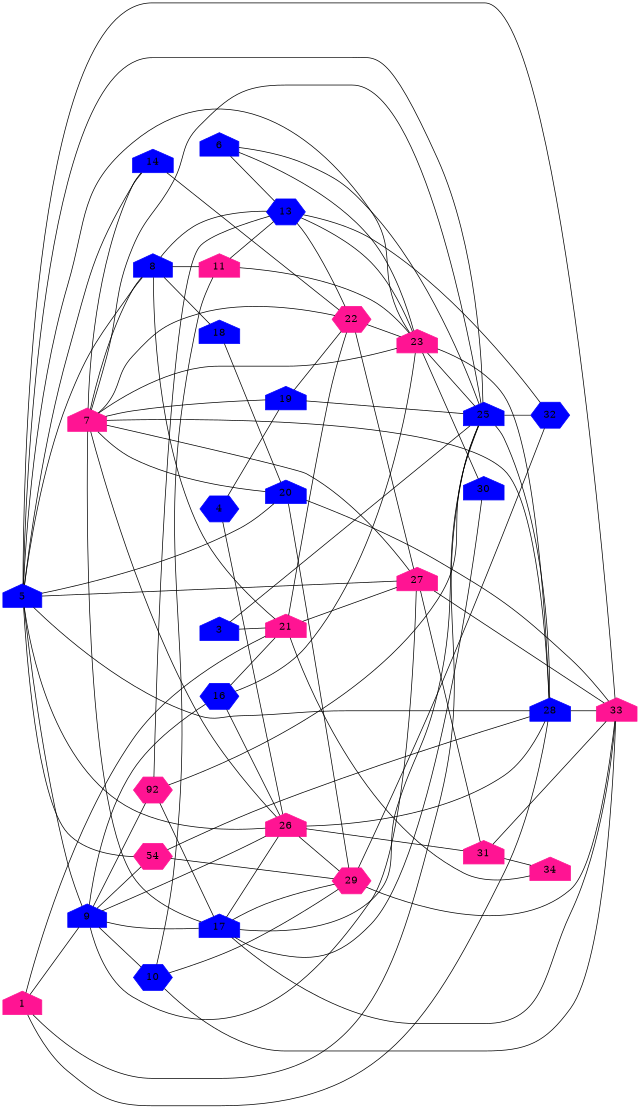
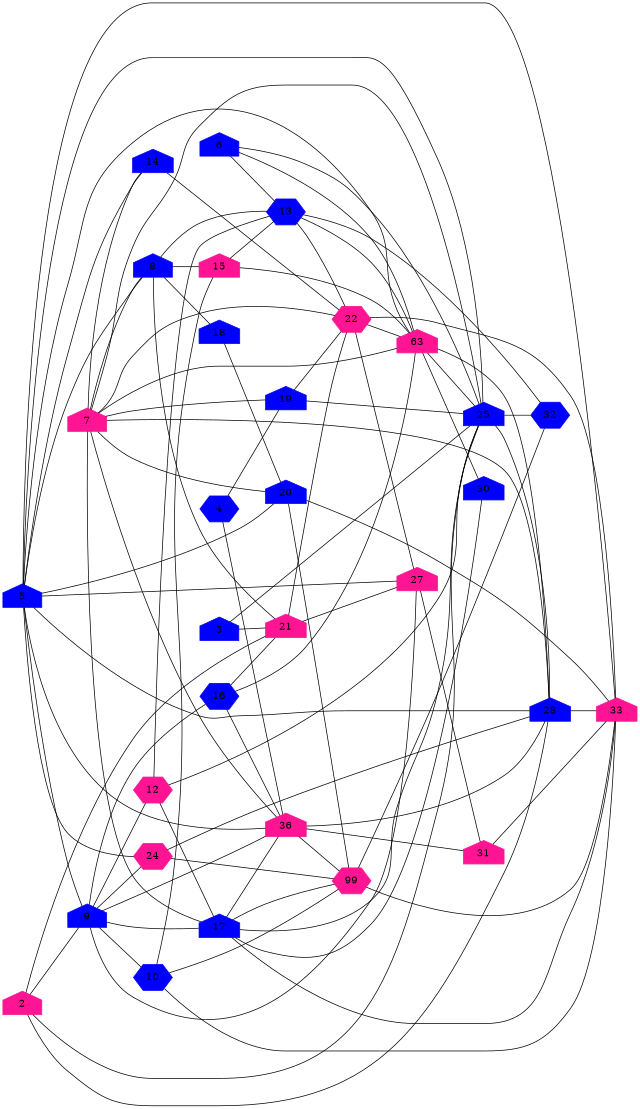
node "11": label "11" -> "15"
node "23": label "23" -> "63"
edge "7" -- "27": removed
edge "27" -- "33": now "22" -- "33"
node "92": label "92" -> "12"
node "26": label "26" -> "36"
node "54": label "54" -> "24"
node "34": removed
node "29": label "29" -> "99"
node "1": label "1" -> "2"
